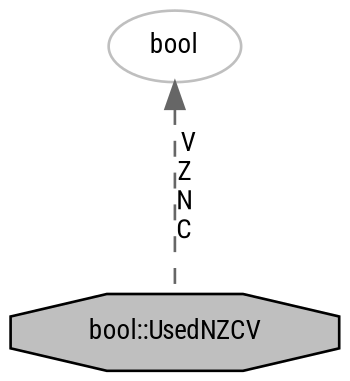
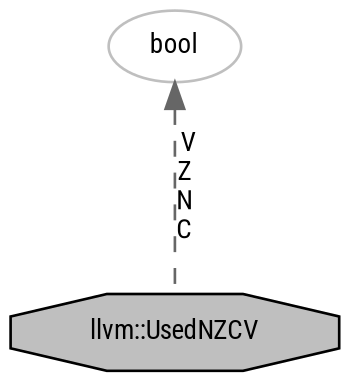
node "bool::UsedNZCV": label "bool::UsedNZCV" -> "llvm::UsedNZCV"
